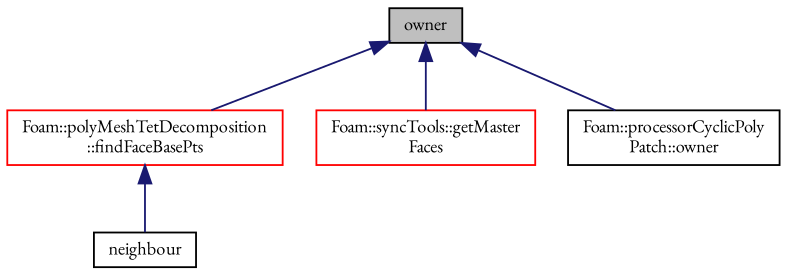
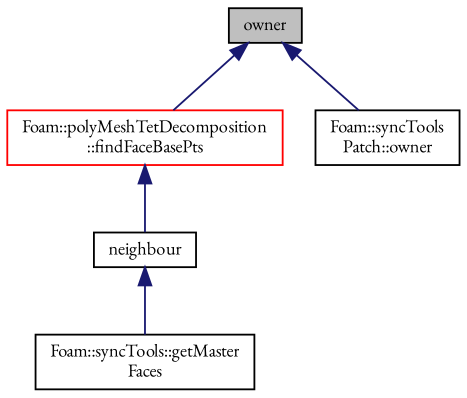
edge "Foam::syncTools::getMaster Faces" -> "owner": now "Foam::syncTools::getMaster Faces" -> "neighbour"
node "Foam::syncTools::getMaster Faces": color red -> black
node "Foam::processorCyclicPoly Patch::owner": label "Foam::processorCyclicPoly Patch::owner" -> "Foam::syncTools Patch::owner"
